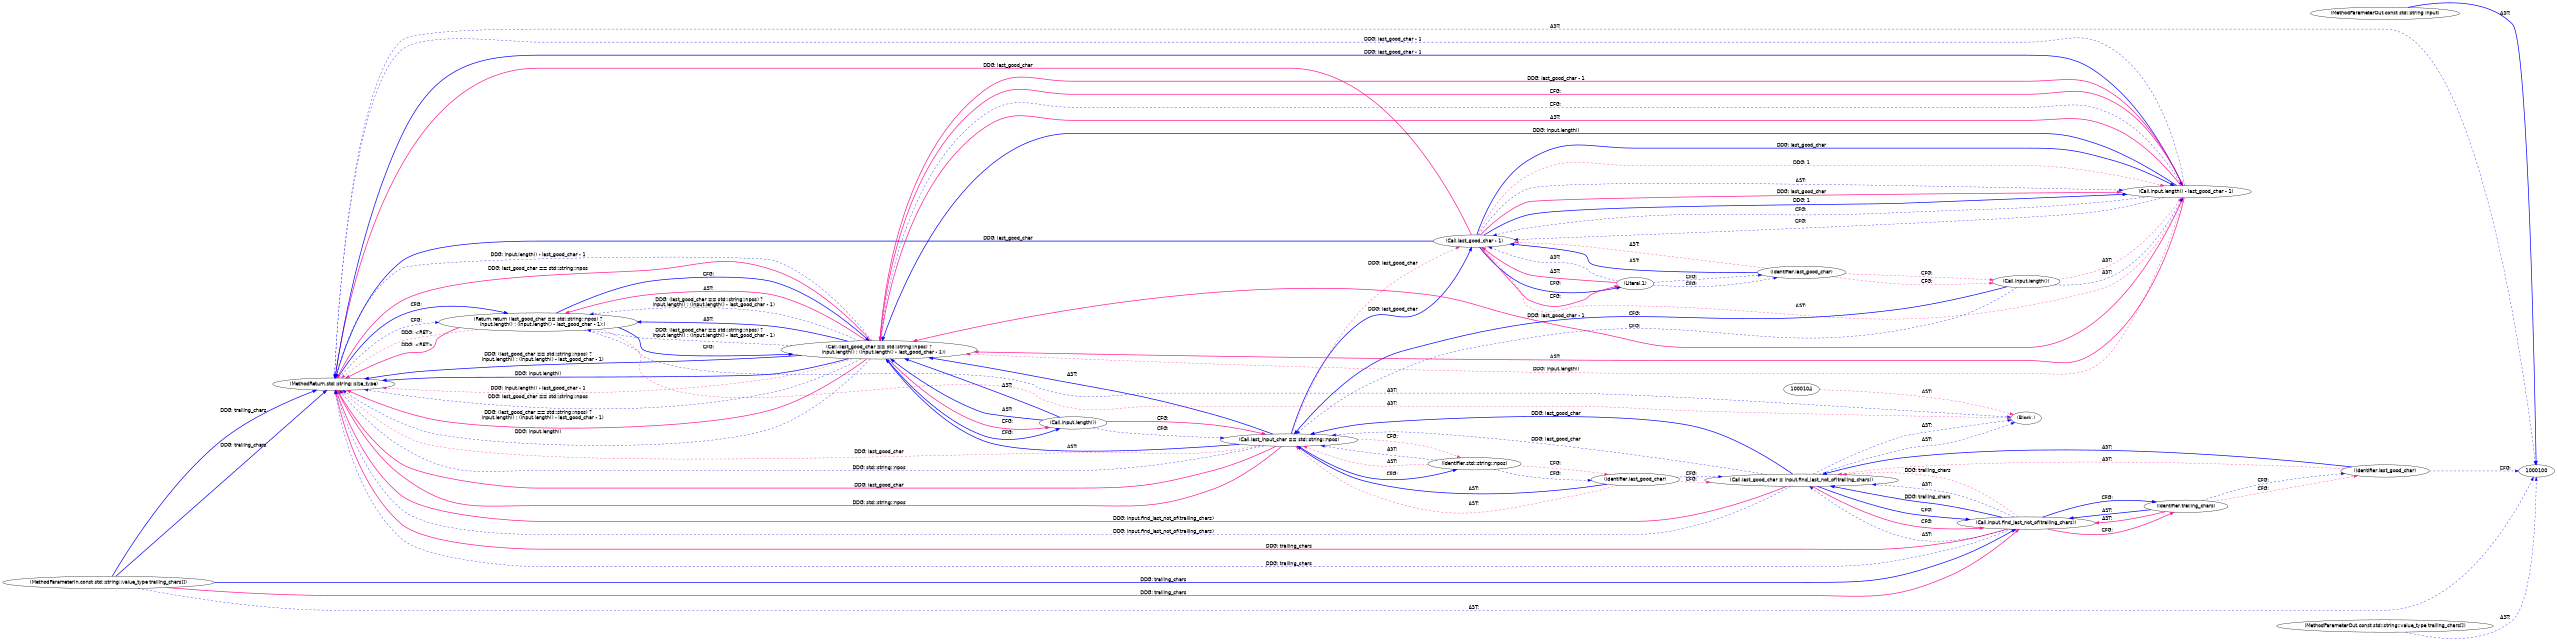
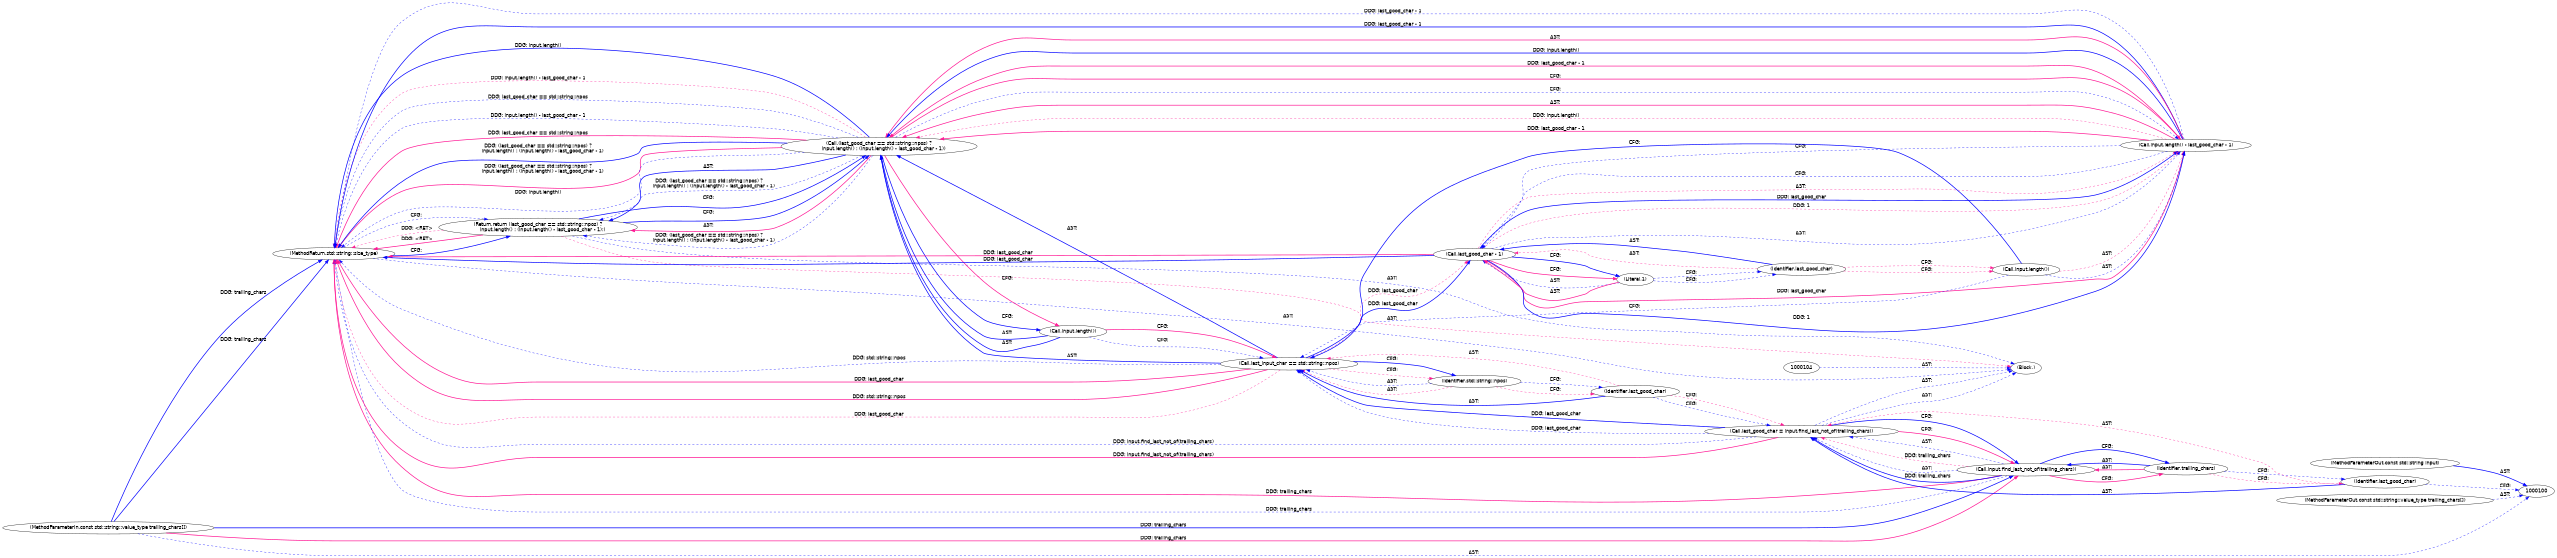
edge "(MethodReturn,std::string::size_type)" -> "1000100": now "(MethodReturn,std::string::size_type)" -> "(Block,)"
edge "1000104" -> "(Block,)": color deeppink -> blue
